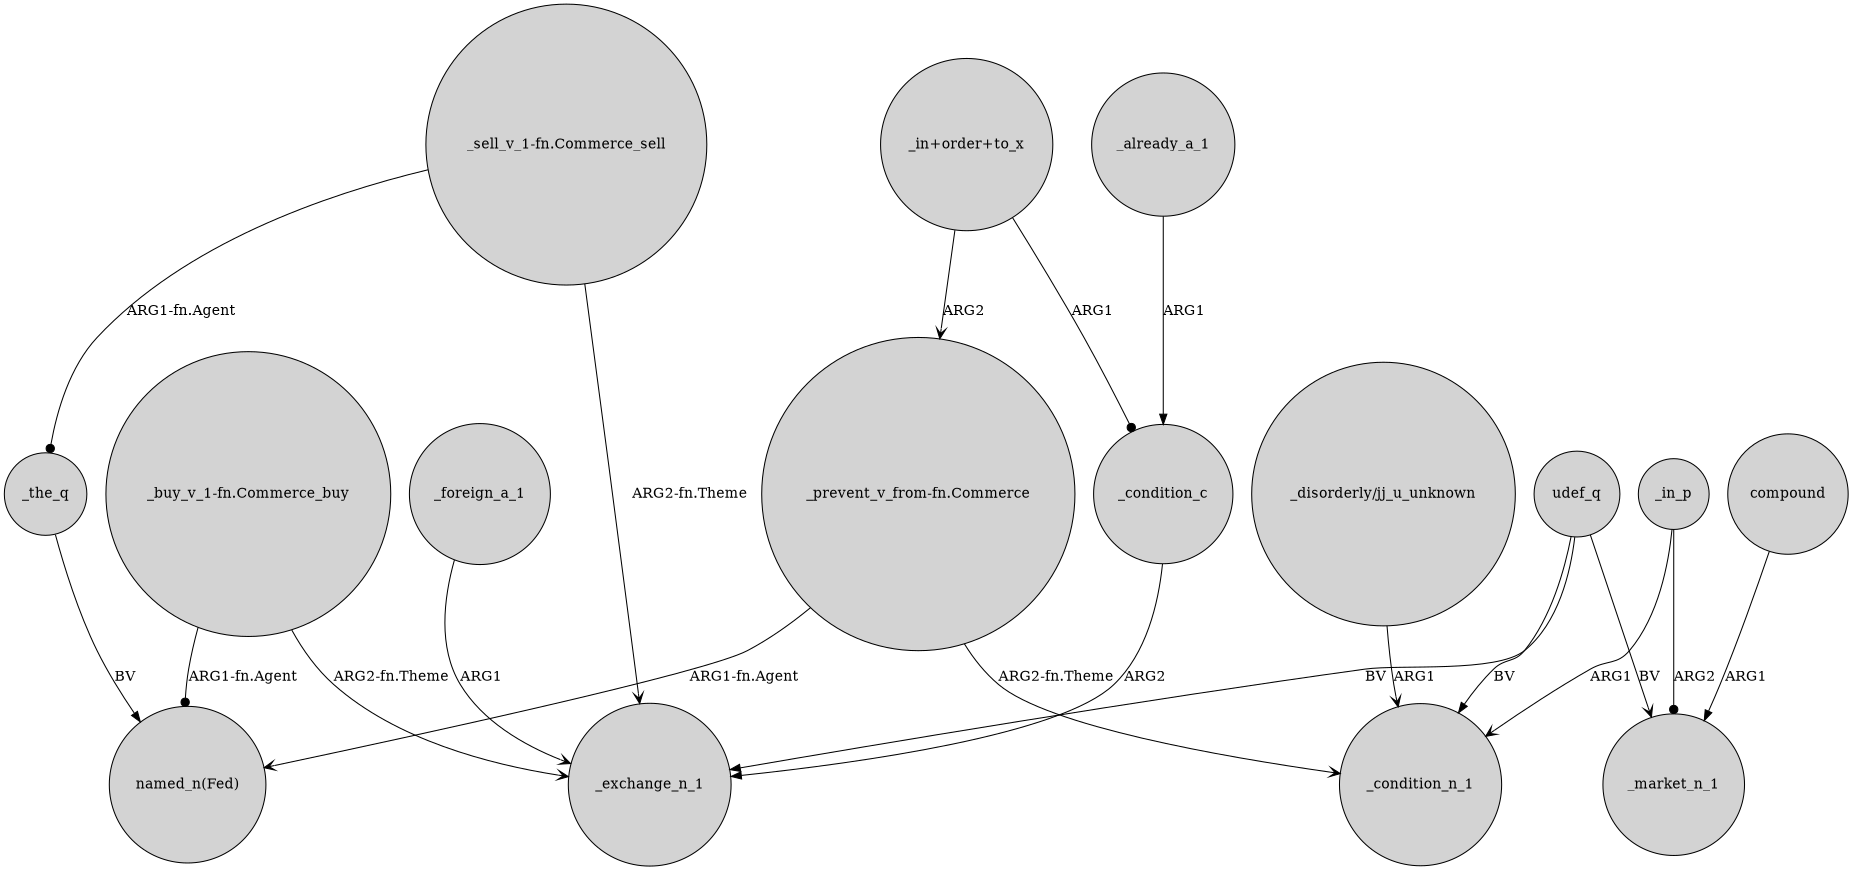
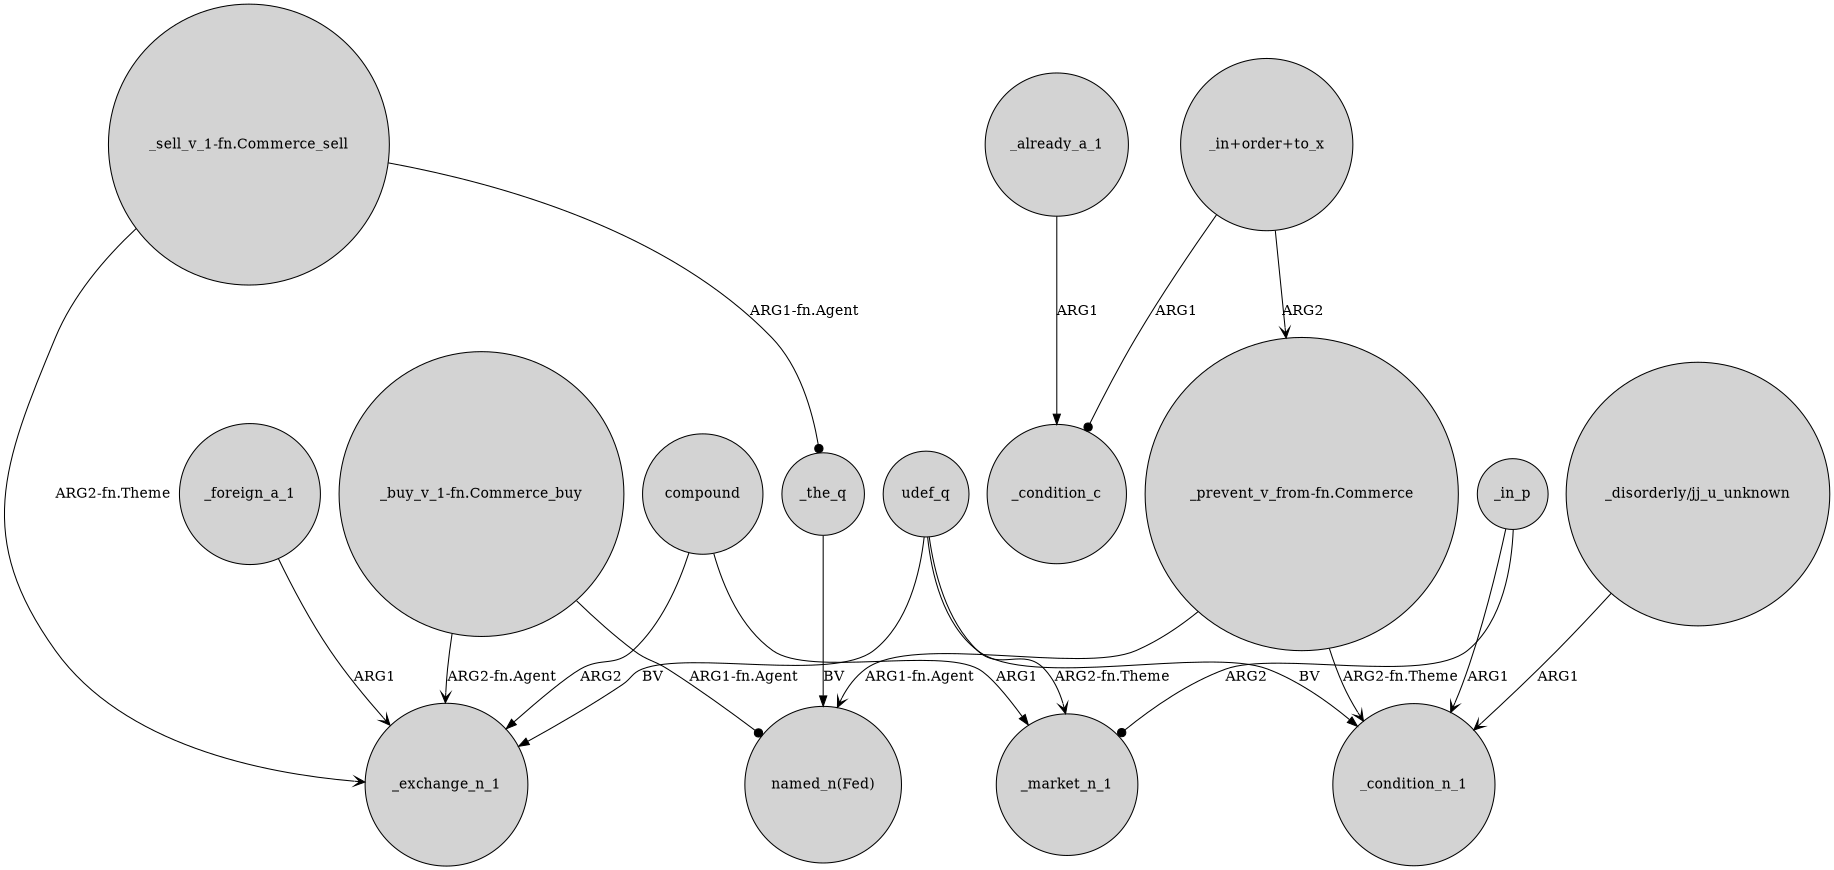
edge "_buy_v_1-fn.Commerce_buy" -> "_exchange_n_1": label "ARG2-fn.Theme" -> "ARG2-fn.Agent"
edge "udef_q" -> "_market_n_1": label "BV" -> "ARG2-fn.Theme"
edge "_condition_c" -> "_exchange_n_1": now "compound" -> "_exchange_n_1"
